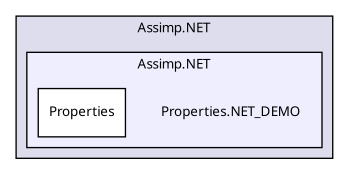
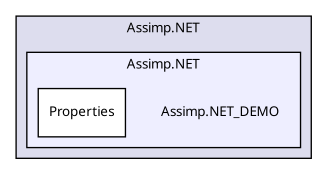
node "Properties.NET_DEMO": label "Properties.NET_DEMO" -> "Assimp.NET_DEMO"
